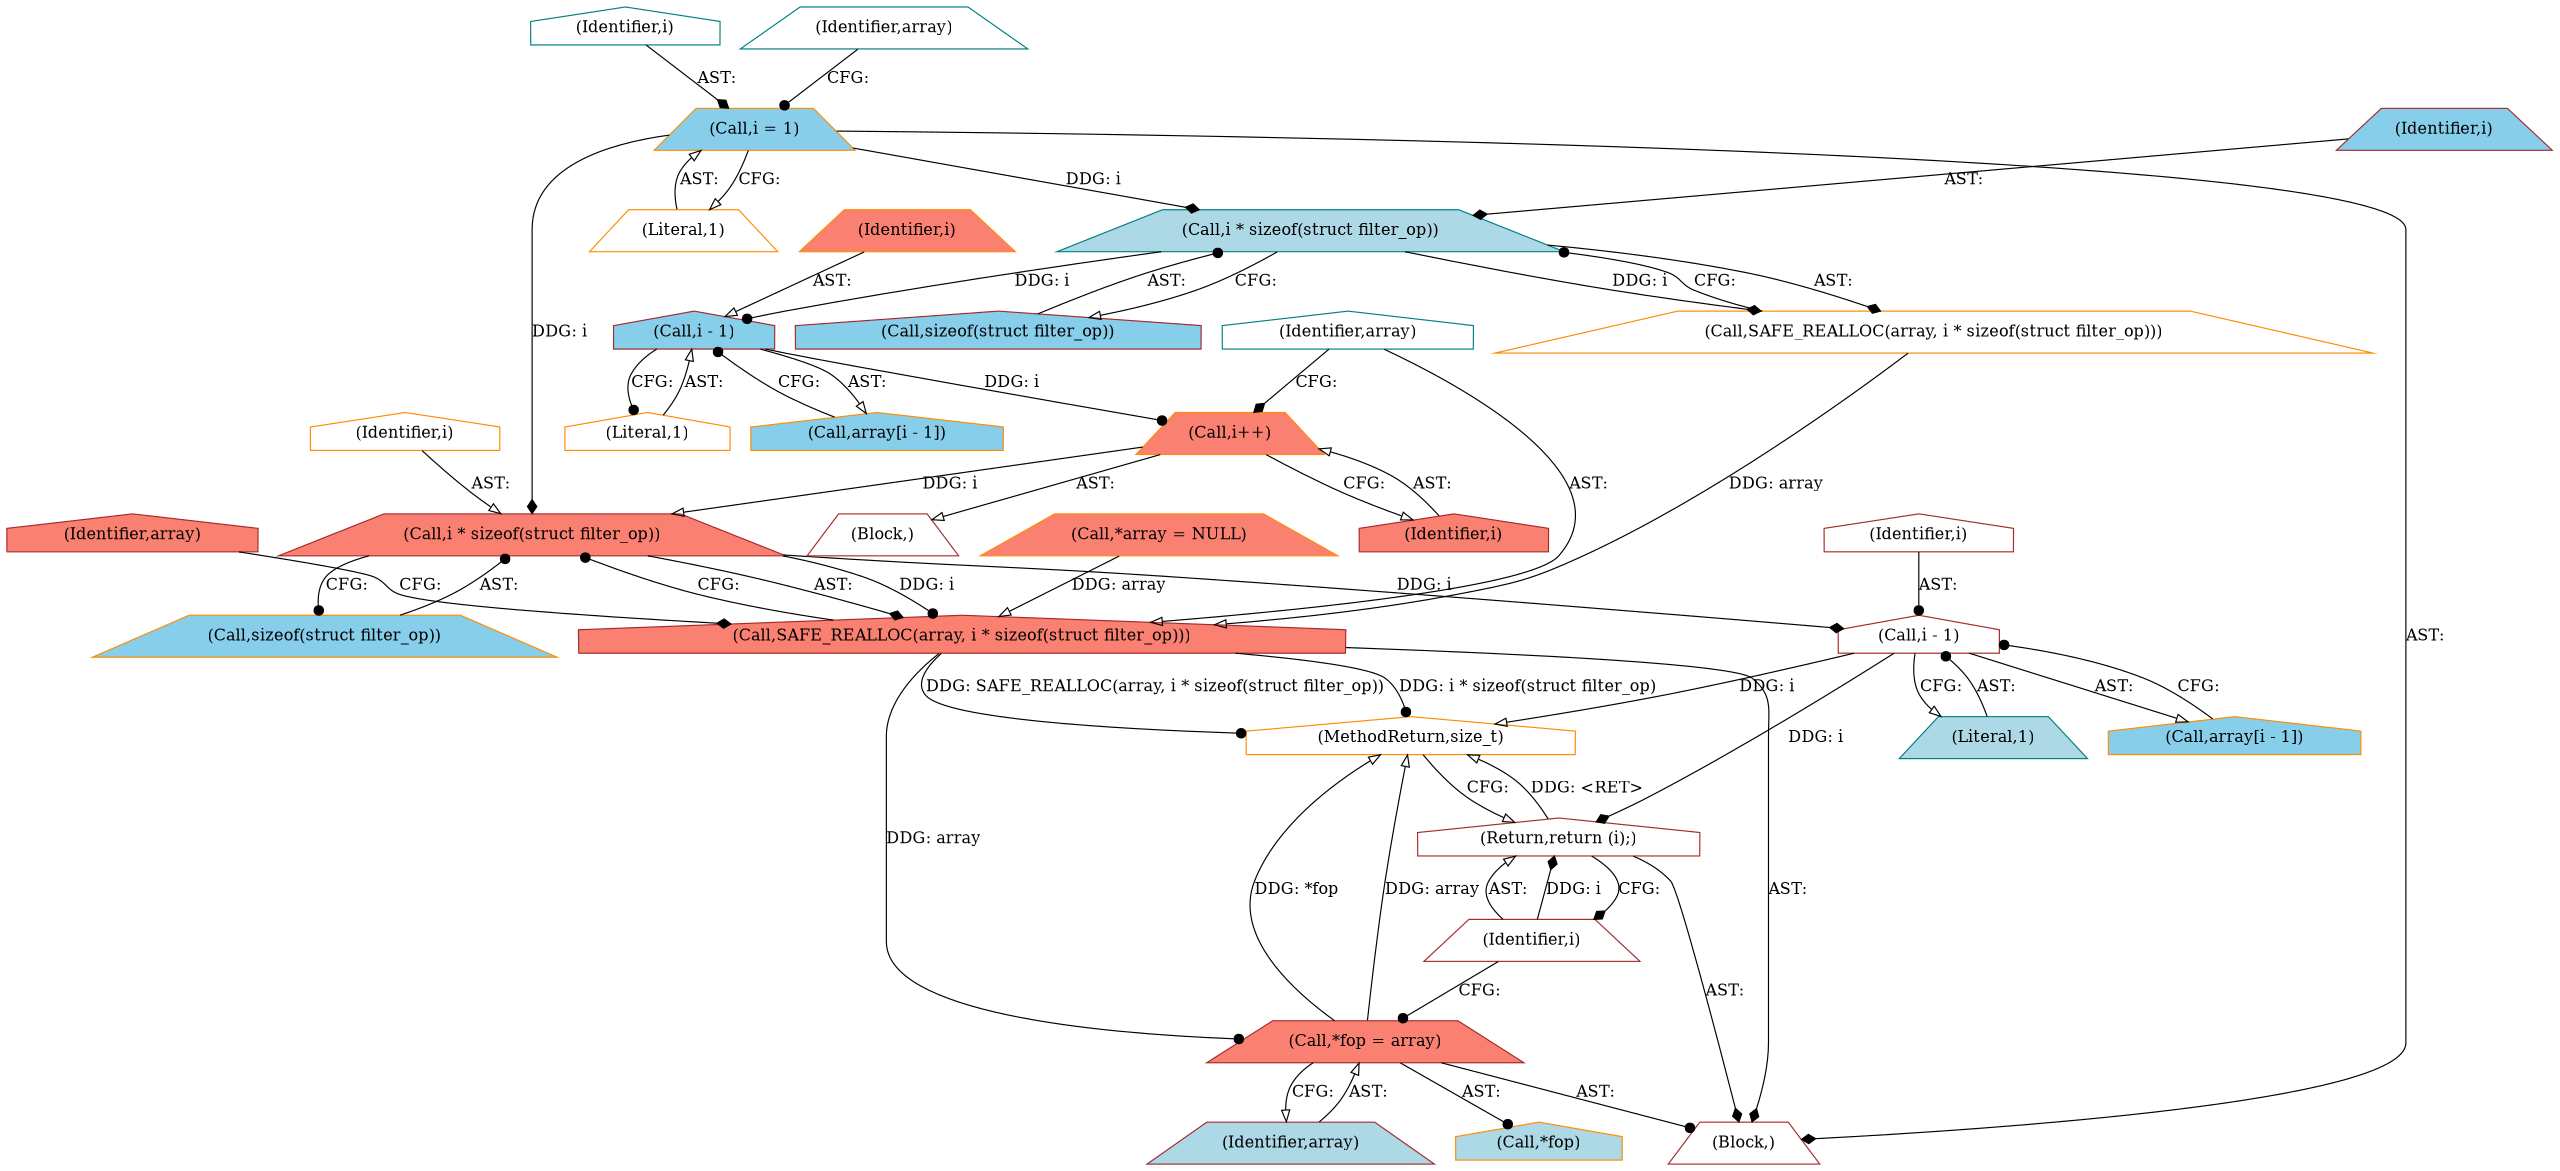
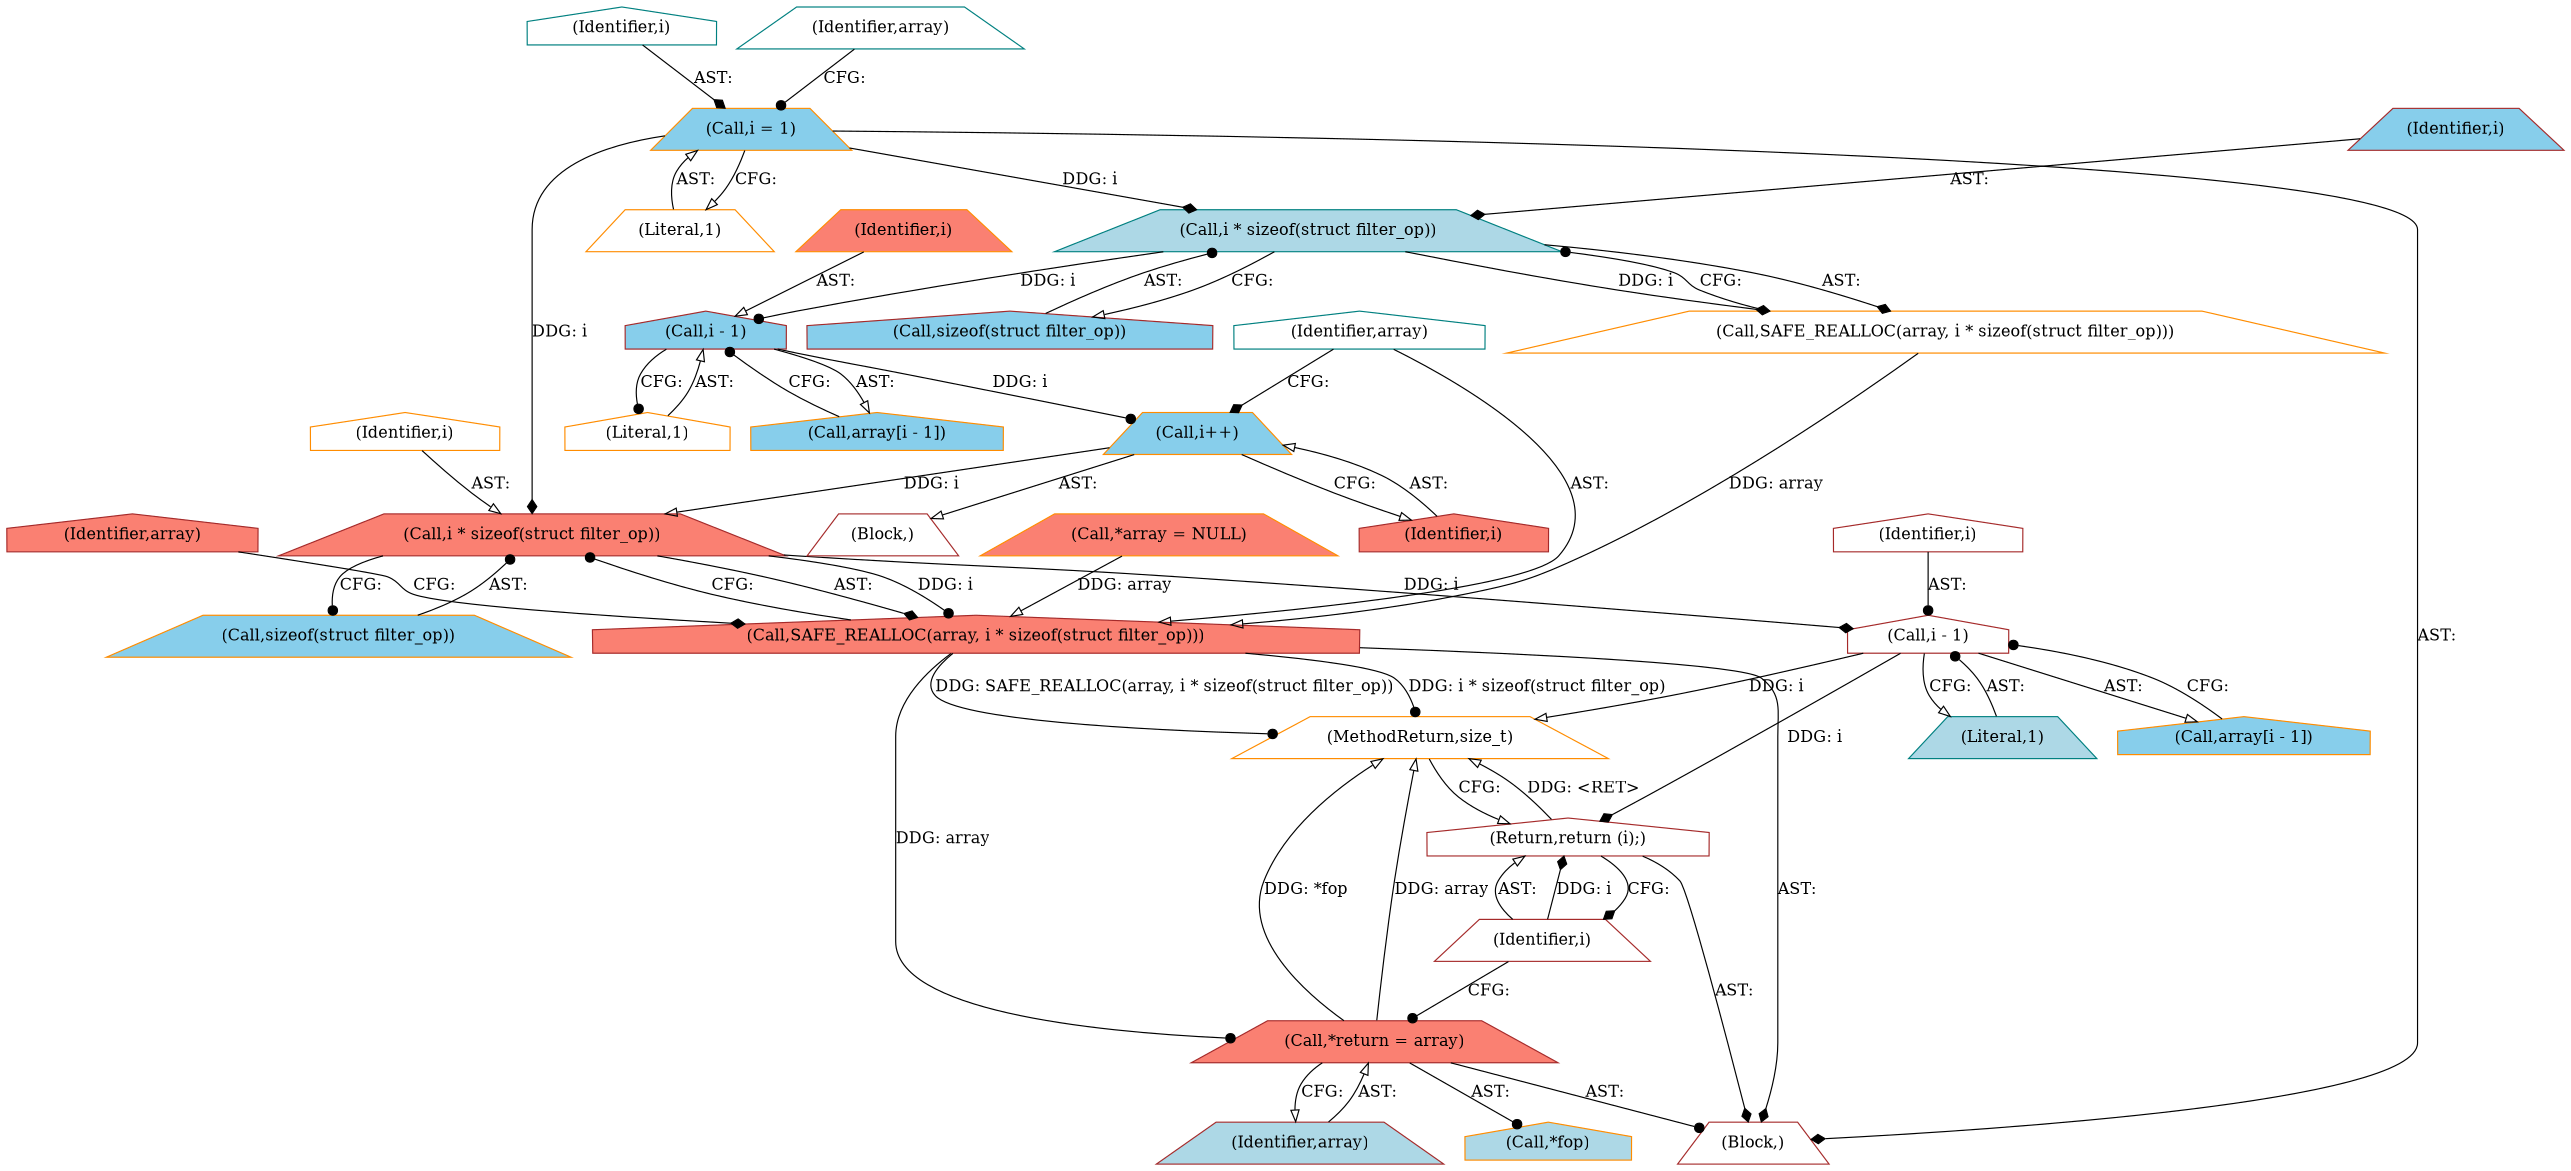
node "(Call,i++)": fillcolor salmon -> skyblue
node "(MethodReturn,size_t)": shape house -> trapezium
node "(Call,*fop = array)": label "(Call,*fop = array)" -> "(Call,*return = array)"
